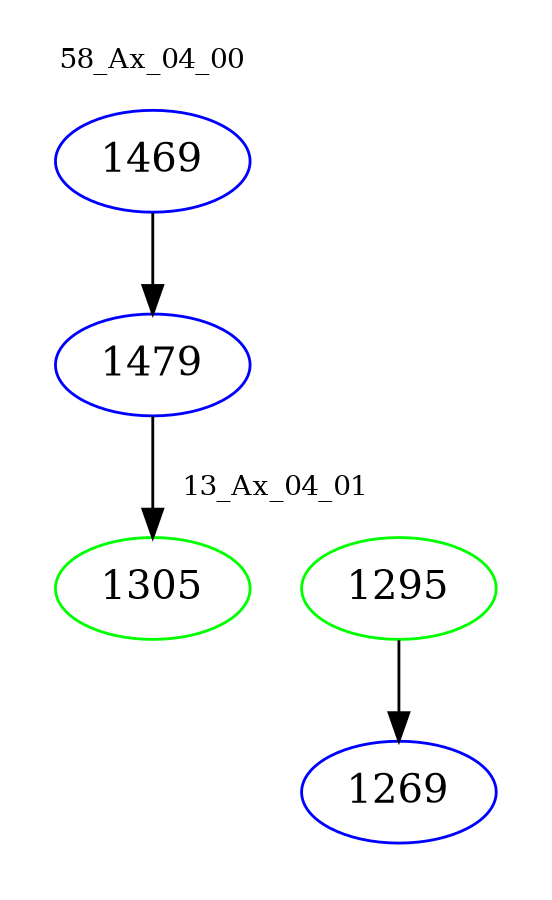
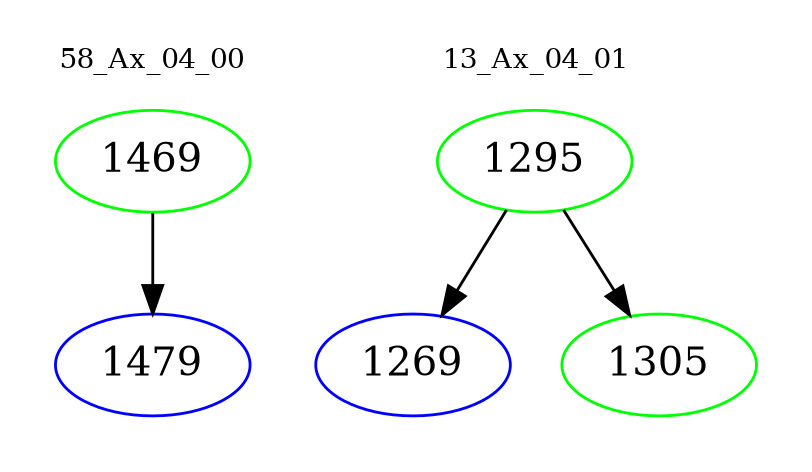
node "1469": color blue -> green
edge "1479" -> "1305": now "1295" -> "1305"
